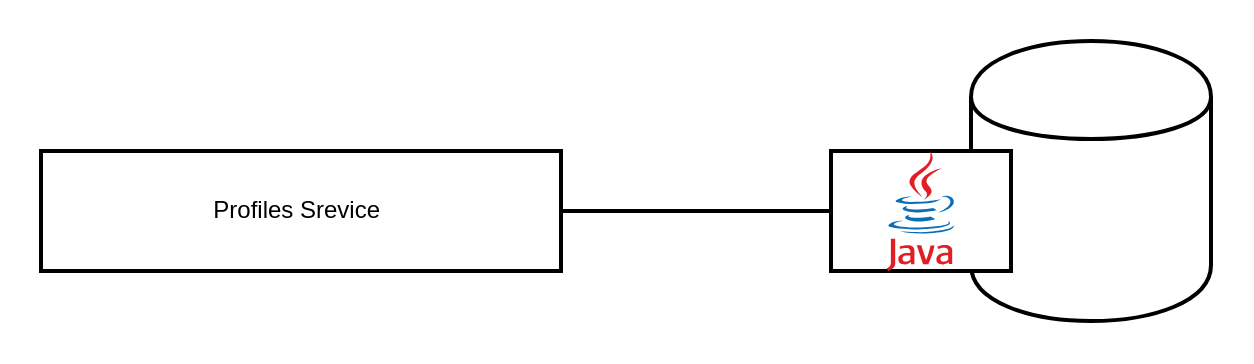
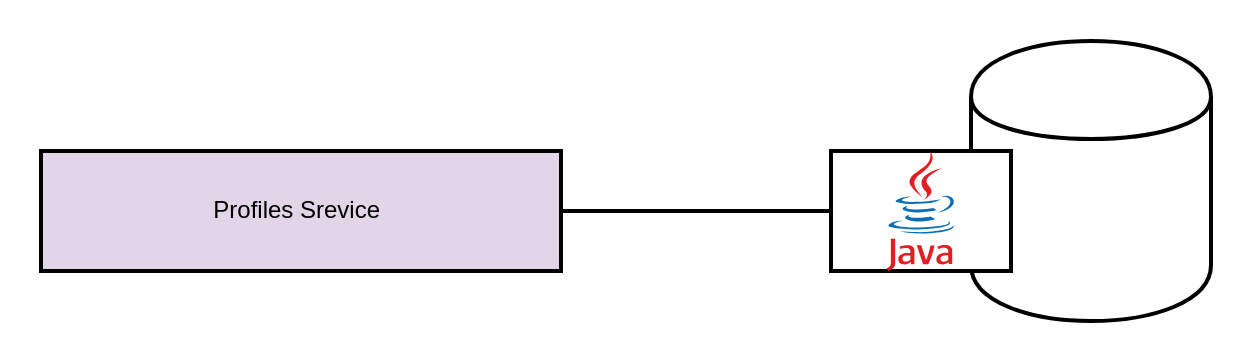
node "Profiles Srevice": fillcolor #ffffff -> #e1d5e7
